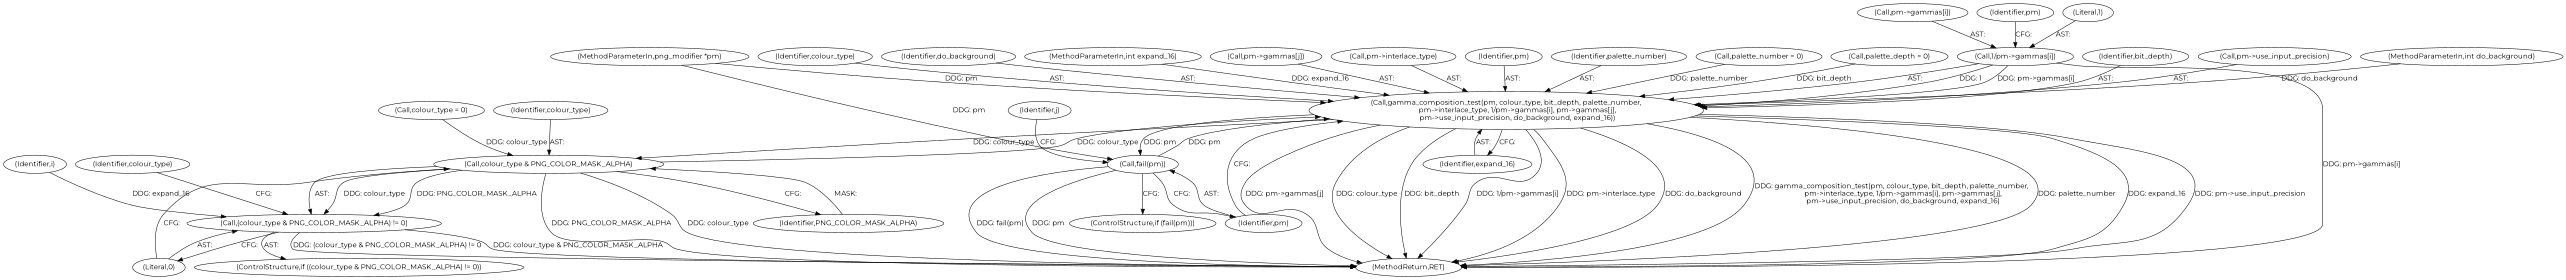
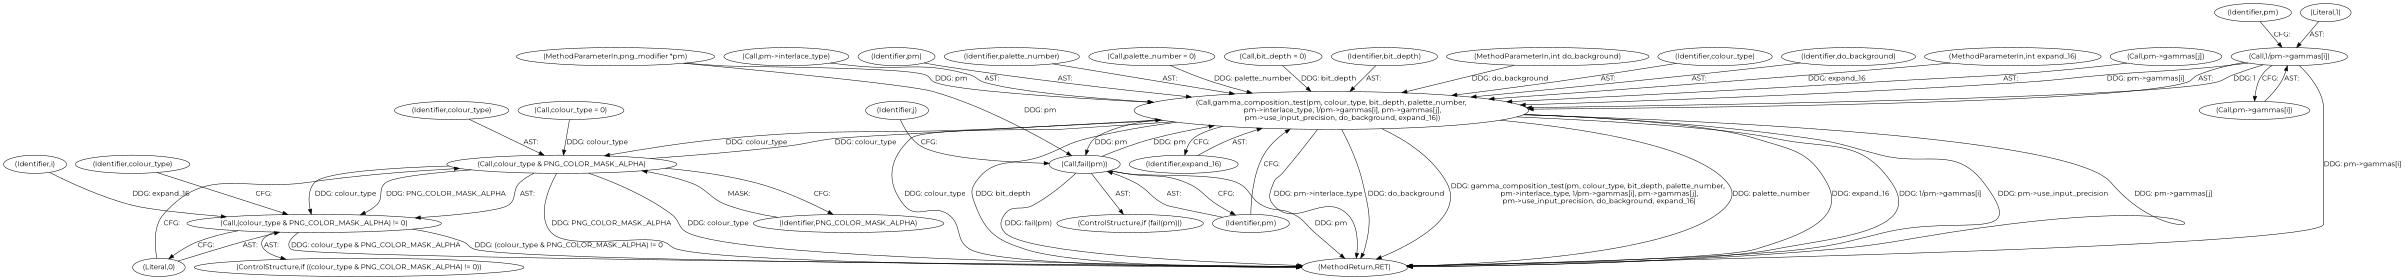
node "(Call,palette_depth = 0)": label "(Call,palette_depth = 0)" -> "(Call,bit_depth = 0)"
node "(Call,pm->use_input_precision)": removed
edge "(Call,1/pm->gammas[i])" -> "(Call,pm->gammas[i])": added, label "CFG:"
edge "(Call,fail(pm))" -> "(ControlStructure,if (fail(pm)))": label "CFG: " -> "AST: "
